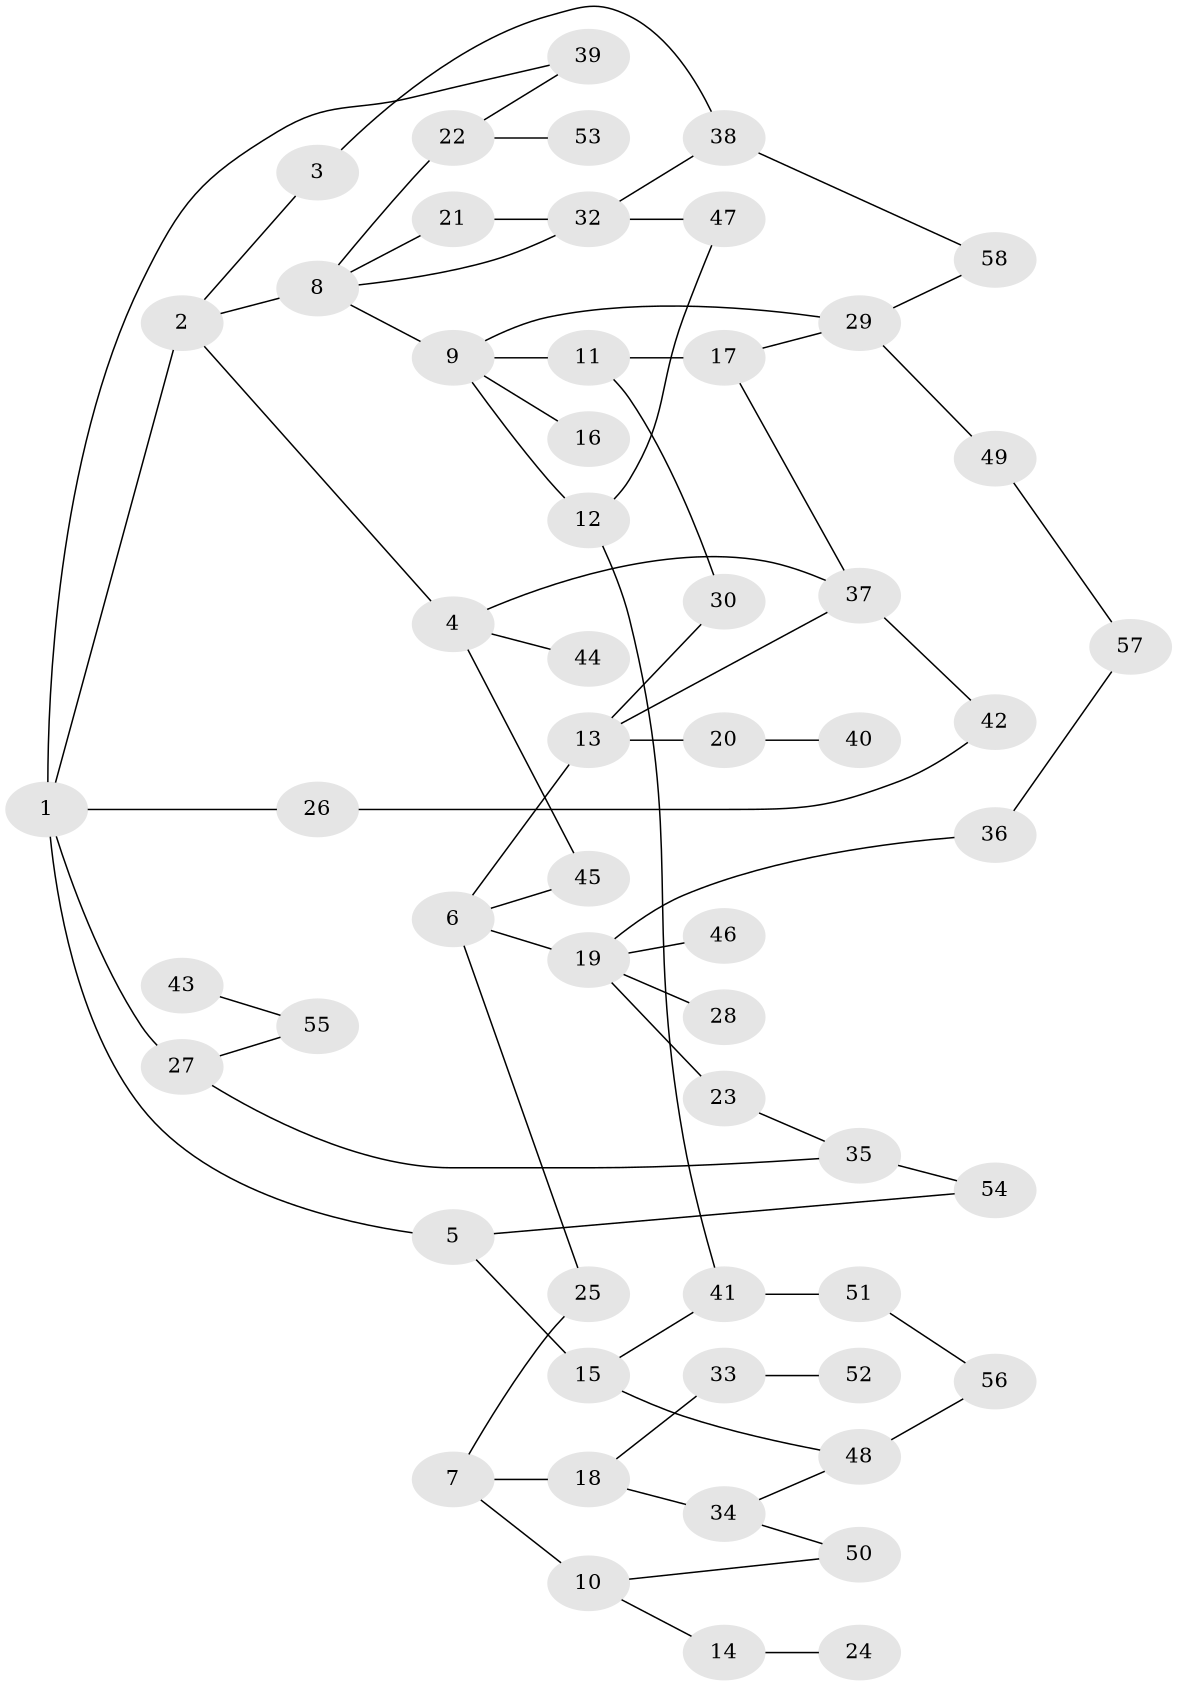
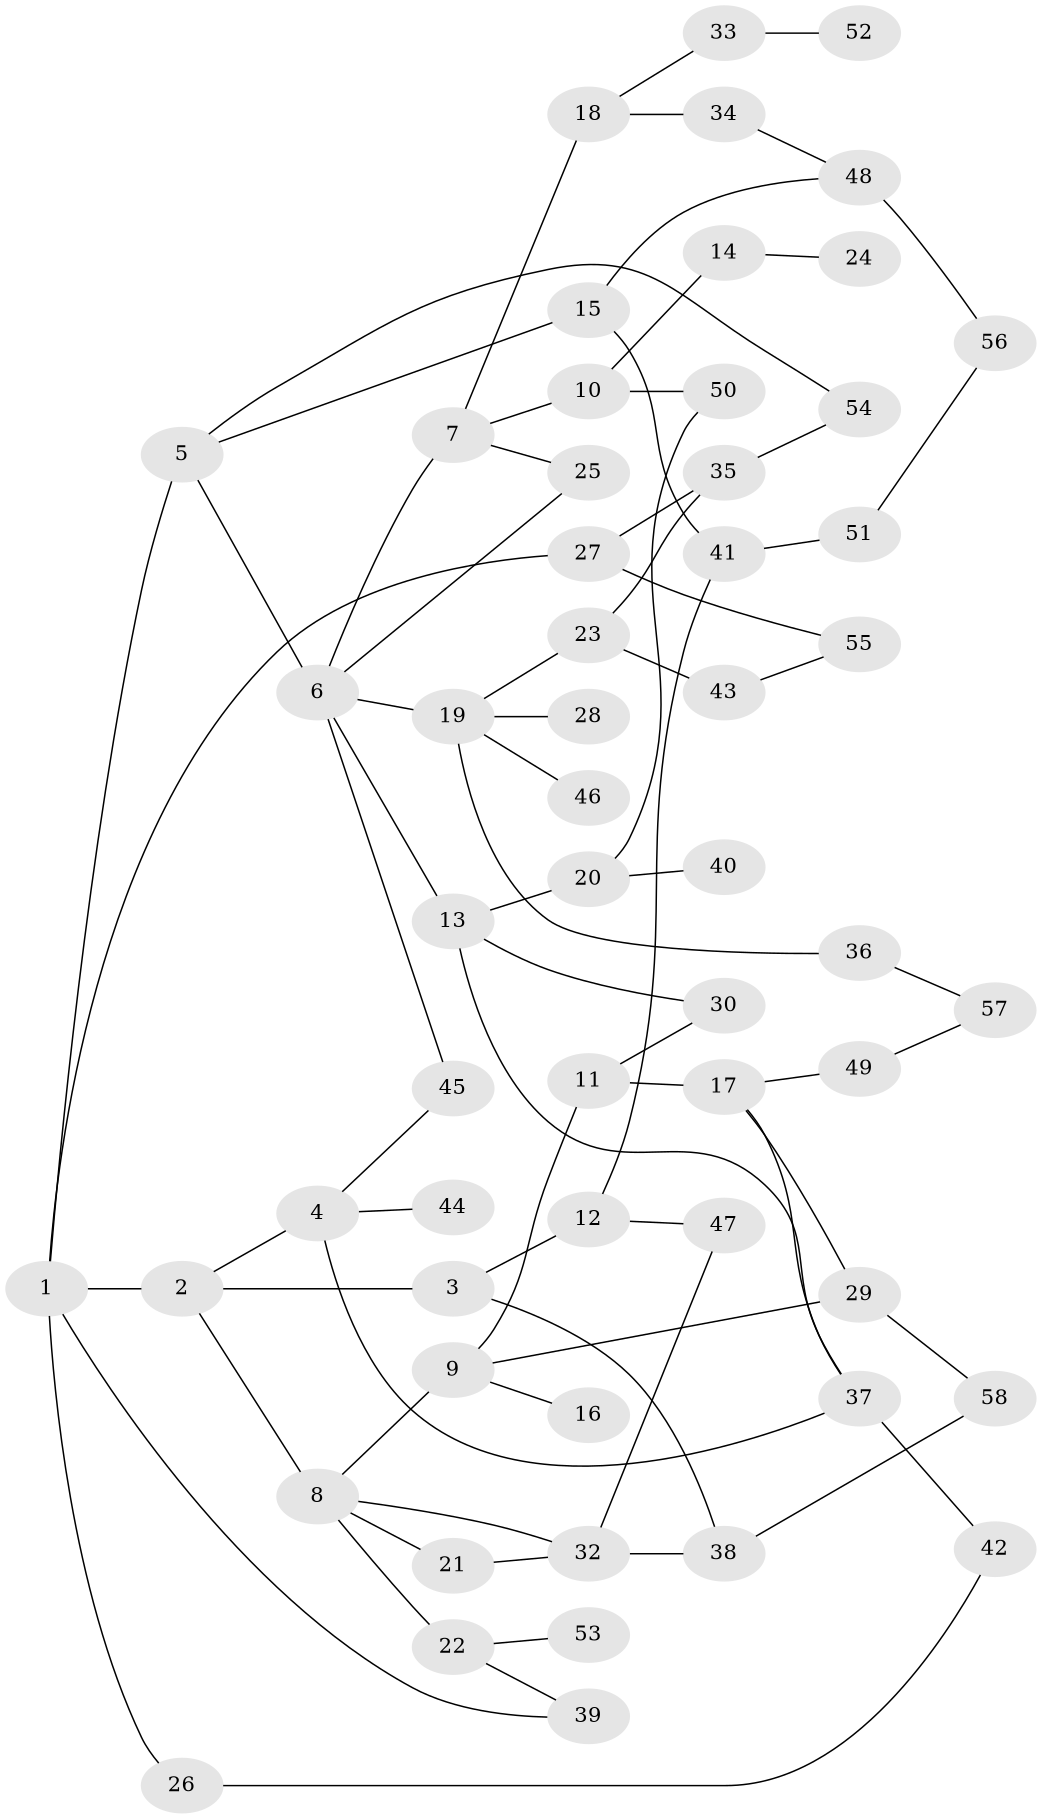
edge "29" -- "49": now "17" -- "49"
edge "9" -- "12": now "3" -- "12"
edge "7" -- "6": added
edge "5" -- "6": added
edge "23" -- "43": added
edge "34" -- "50": now "20" -- "50"
